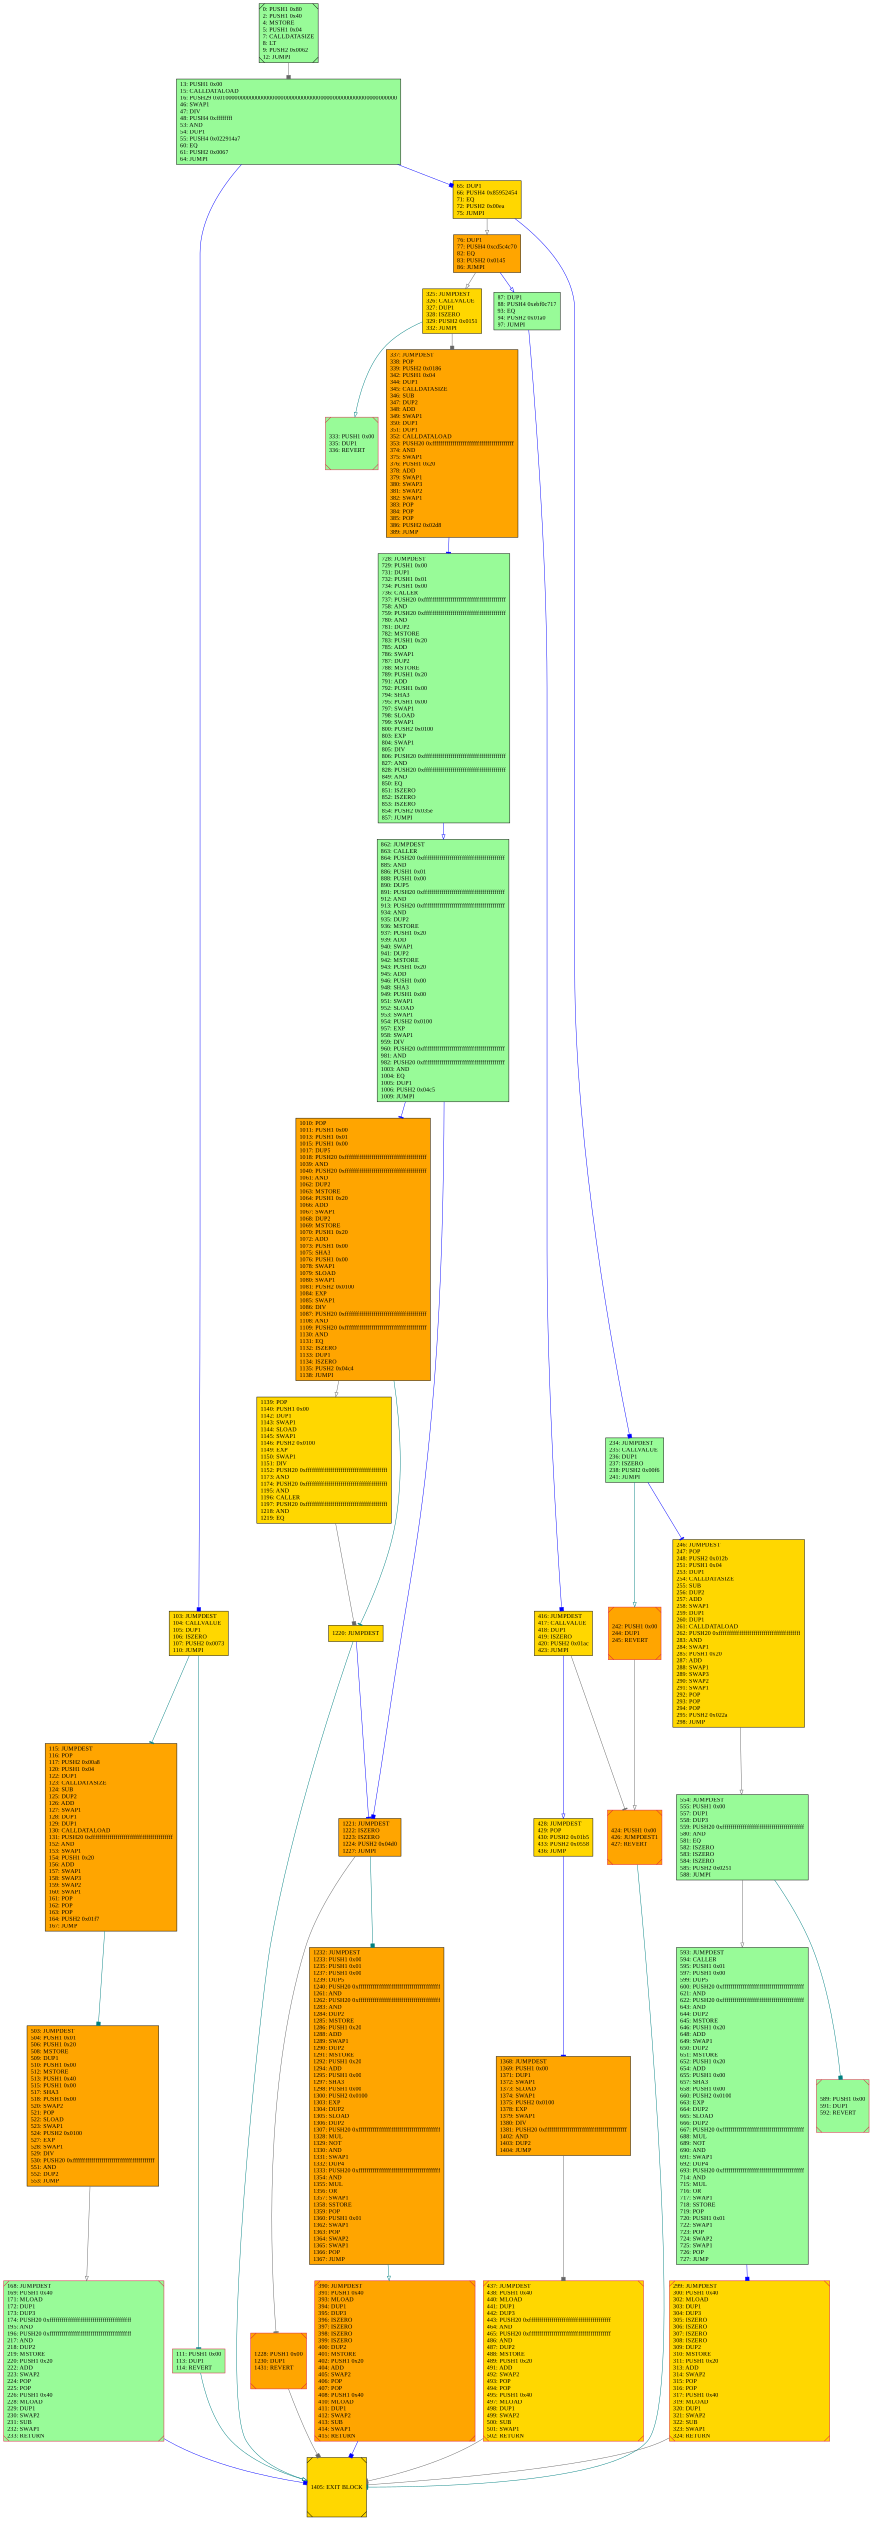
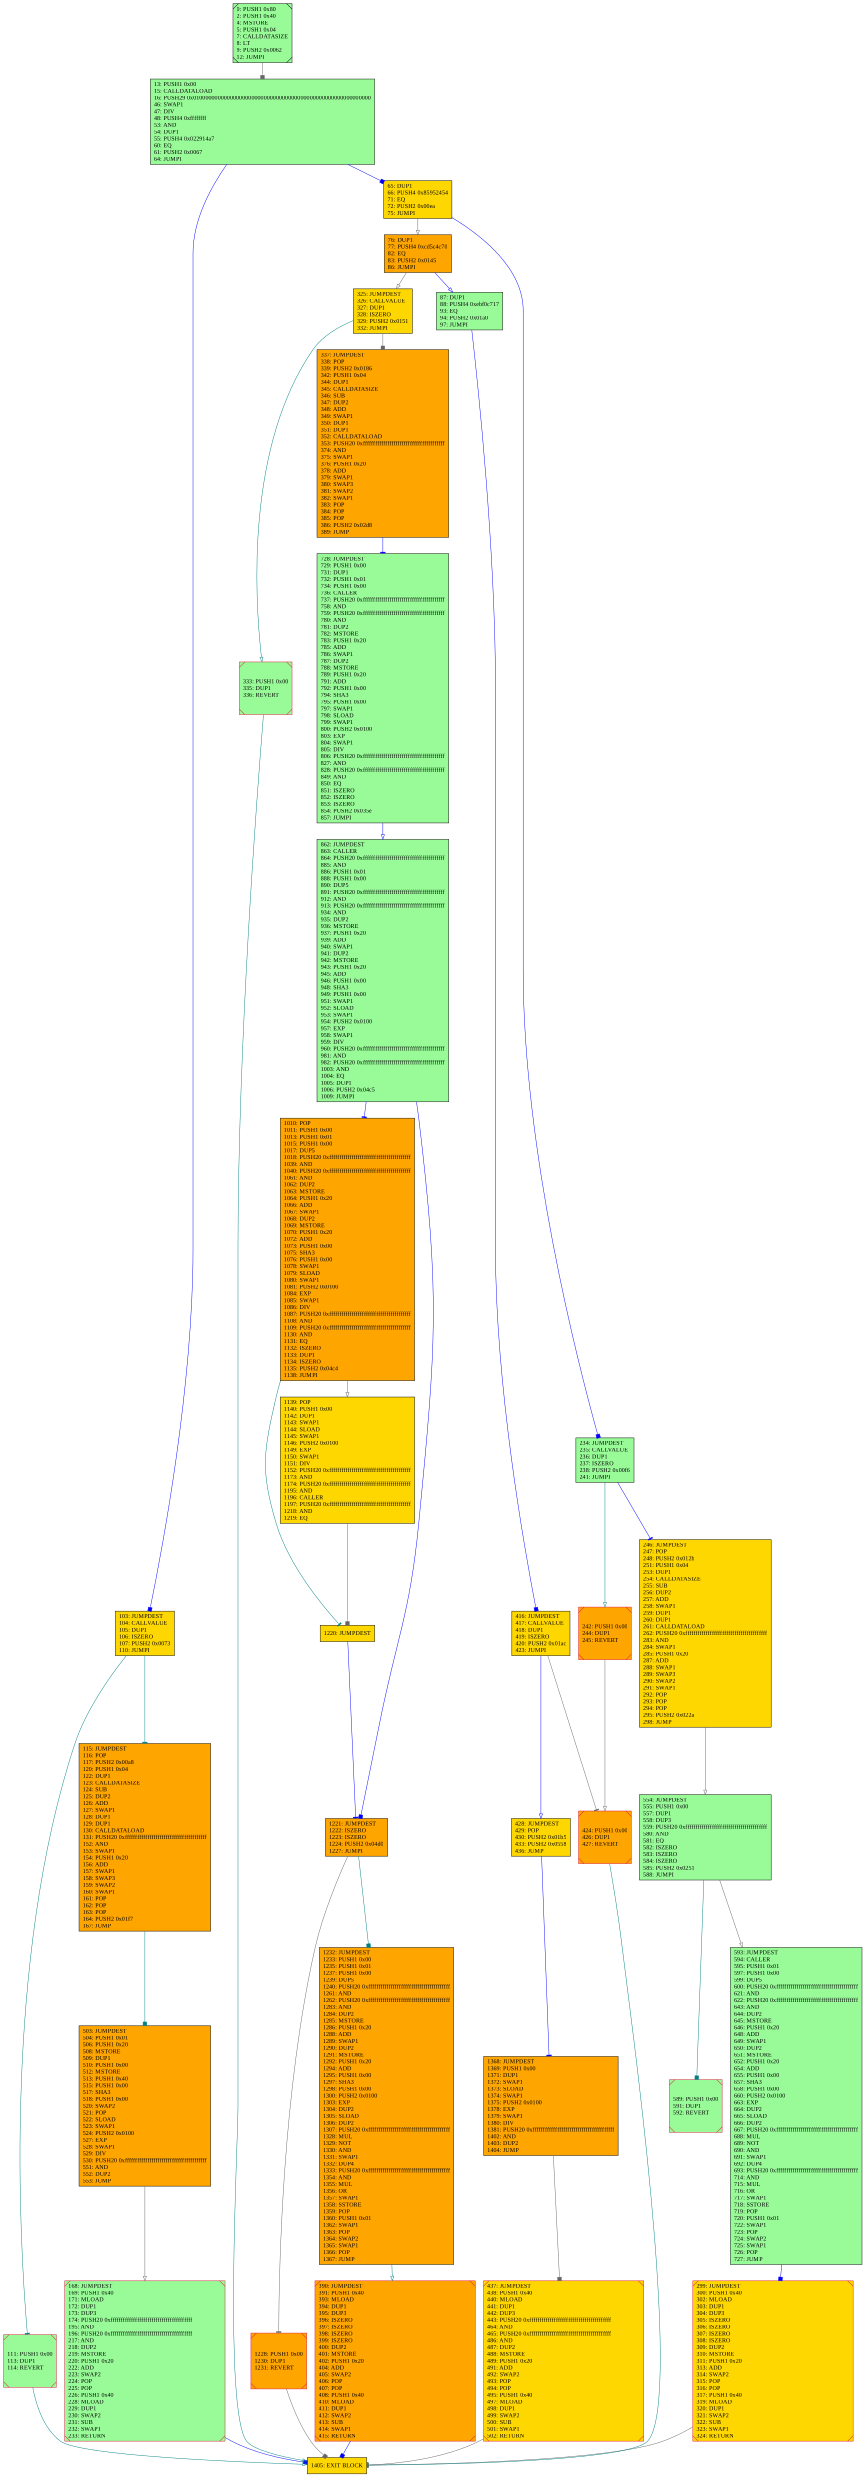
node "424: PUSH1 0x00 426: JUMPDEST1 427: REVERT": label "424: PUSH1 0x00 426: JUMPDEST1 427: REVERT" -> "424: PUSH1 0x00 426: DUP1 427: REVERT"
edge "1220: JUMPDEST" -> "1405: EXIT BLOCK": now "333: PUSH1 0x00 335: DUP1 336: REVERT" -> "1405: EXIT BLOCK"
node "111: PUSH1 0x00 113: DUP1 114: REVERT": shape box -> Msquare
node "1228: PUSH1 0x00 1230: DUP1 1431: REVERT": label "1228: PUSH1 0x00 1230: DUP1 1431: REVERT" -> "1228: PUSH1 0x00 1230: DUP1 1231: REVERT"
node "1405: EXIT BLOCK": shape Msquare -> box
